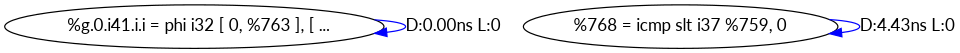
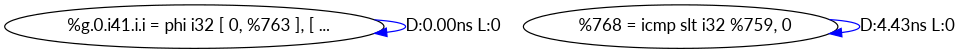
node "%768 = icmp slt i37 %759, 0": label "%768 = icmp slt i37 %759, 0" -> "%768 = icmp slt i32 %759, 0"
